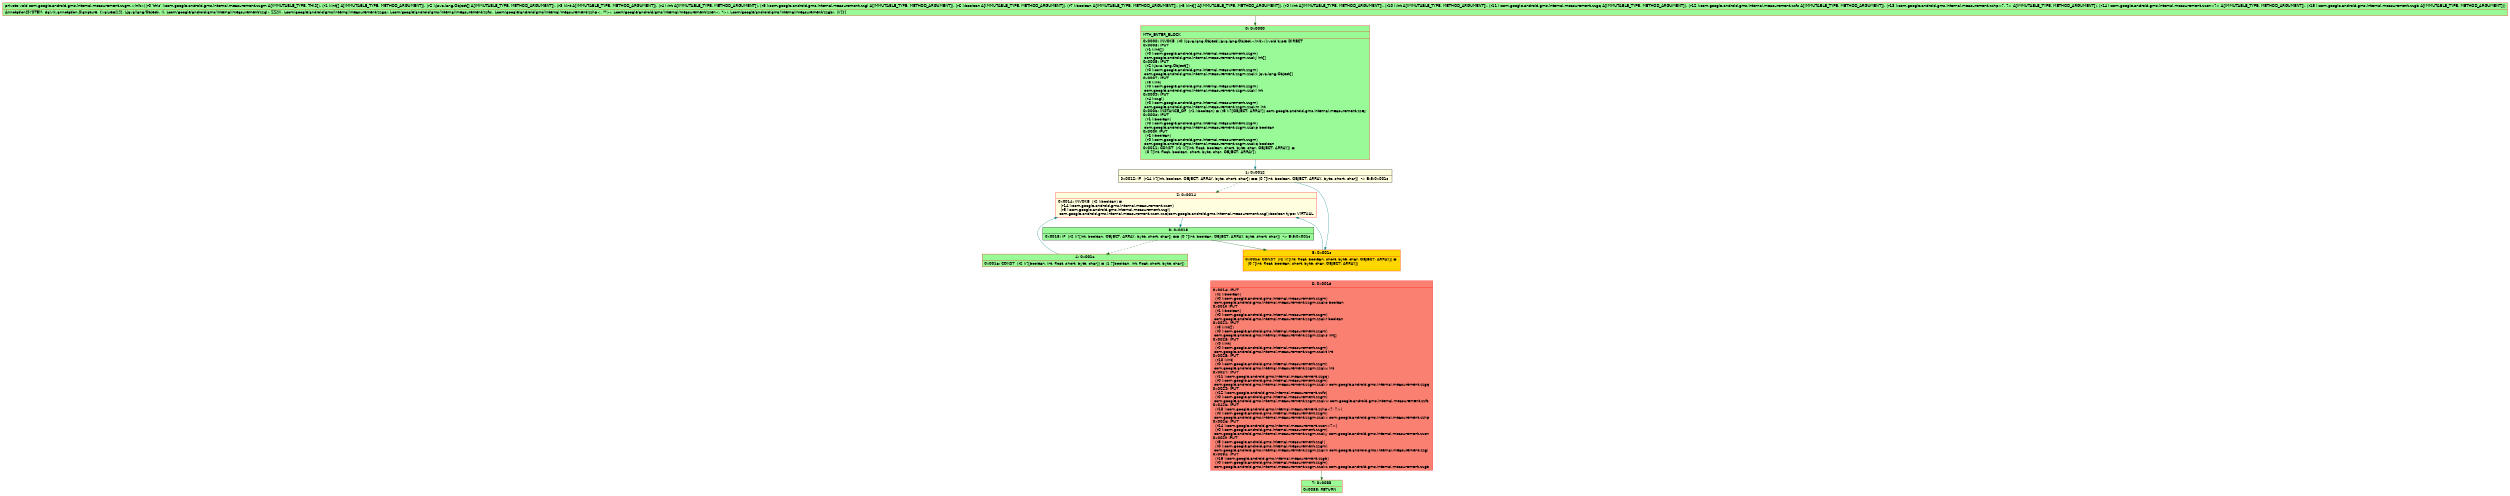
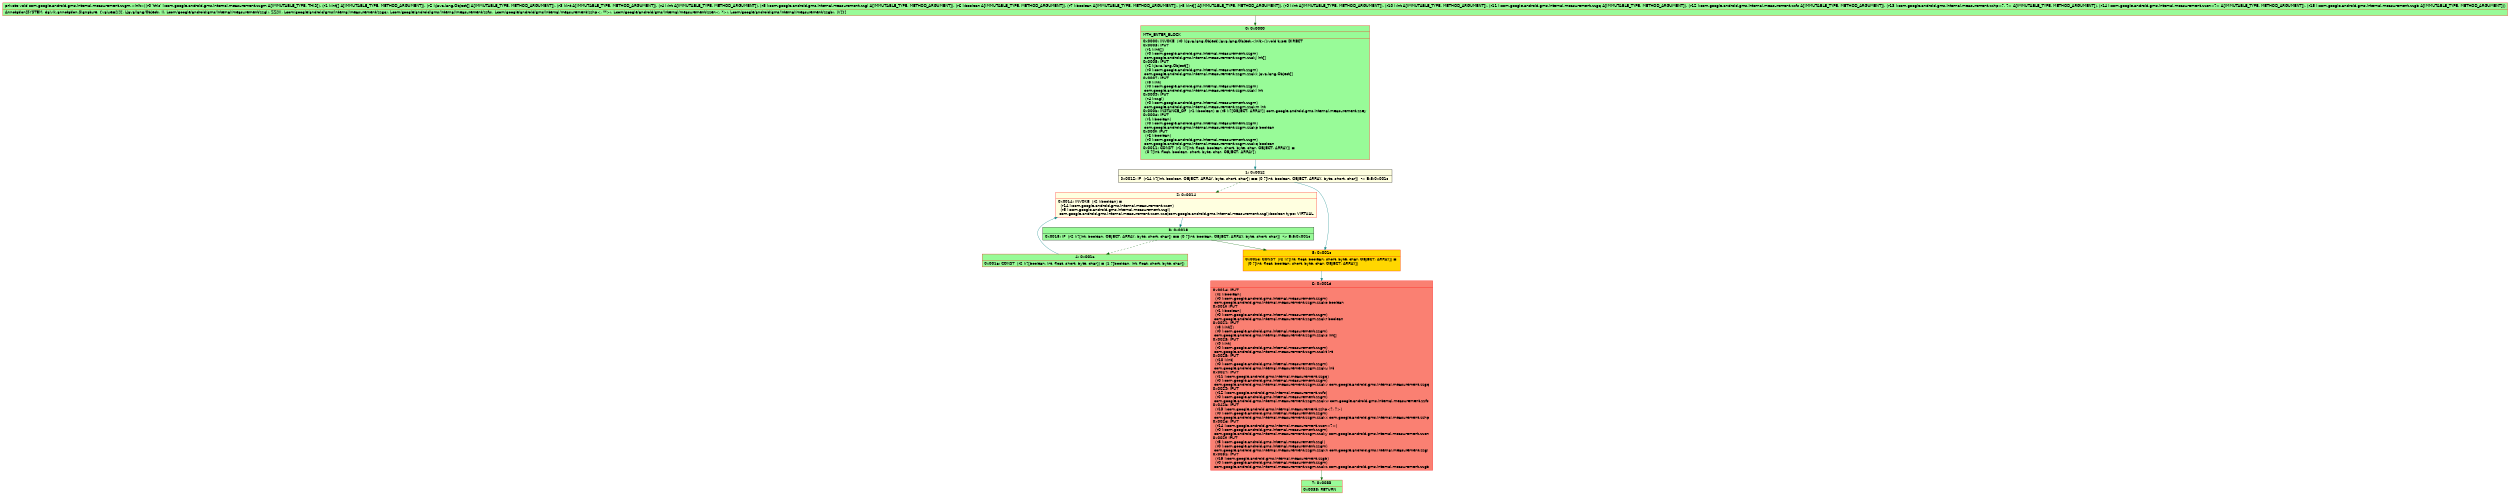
edge "5: 0x001c" -> "2: 0x0014": now "5: 0x001c" -> "6: 0x001d"
